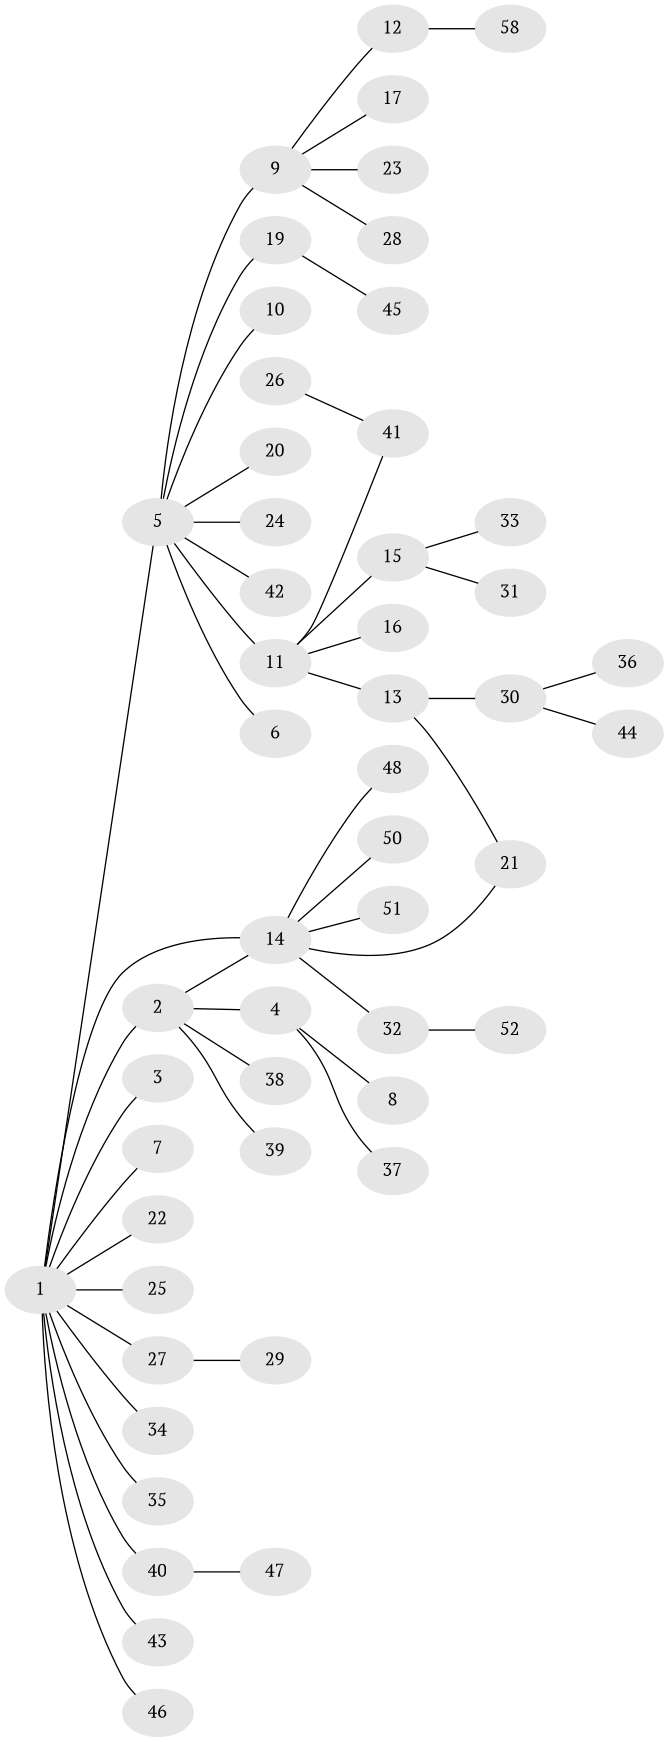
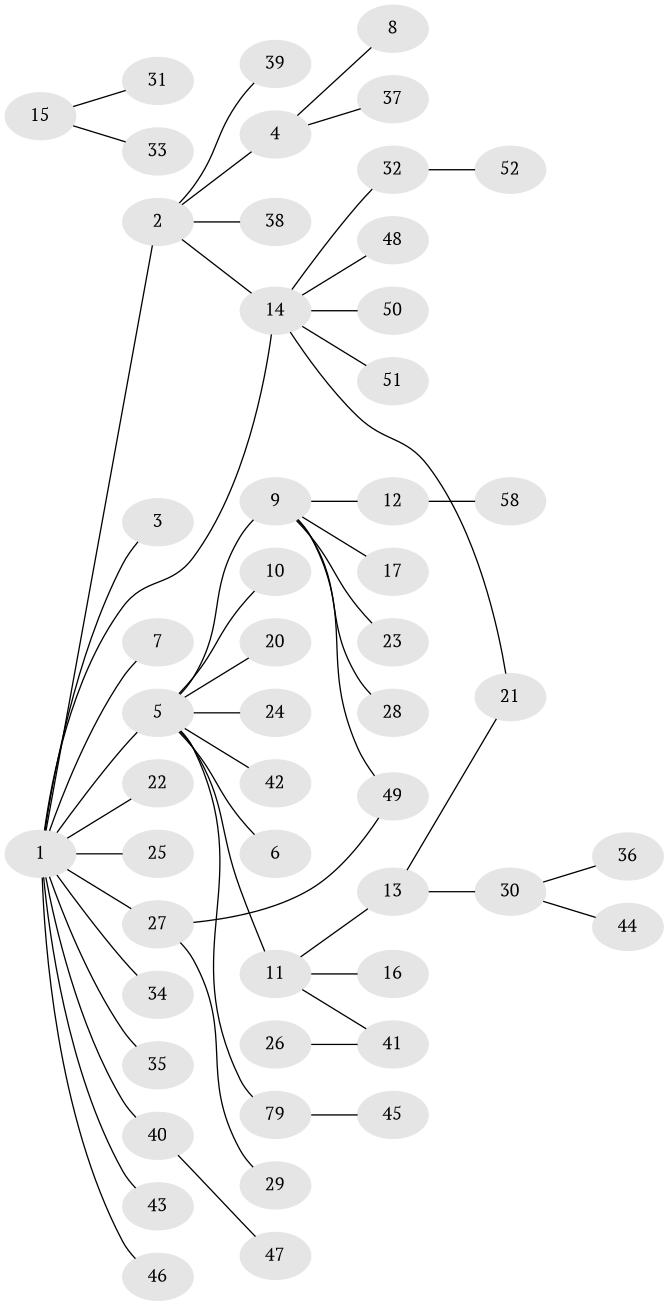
node "19": label "19" -> "79"
edge "15" -- "11": removed
node "49": added
